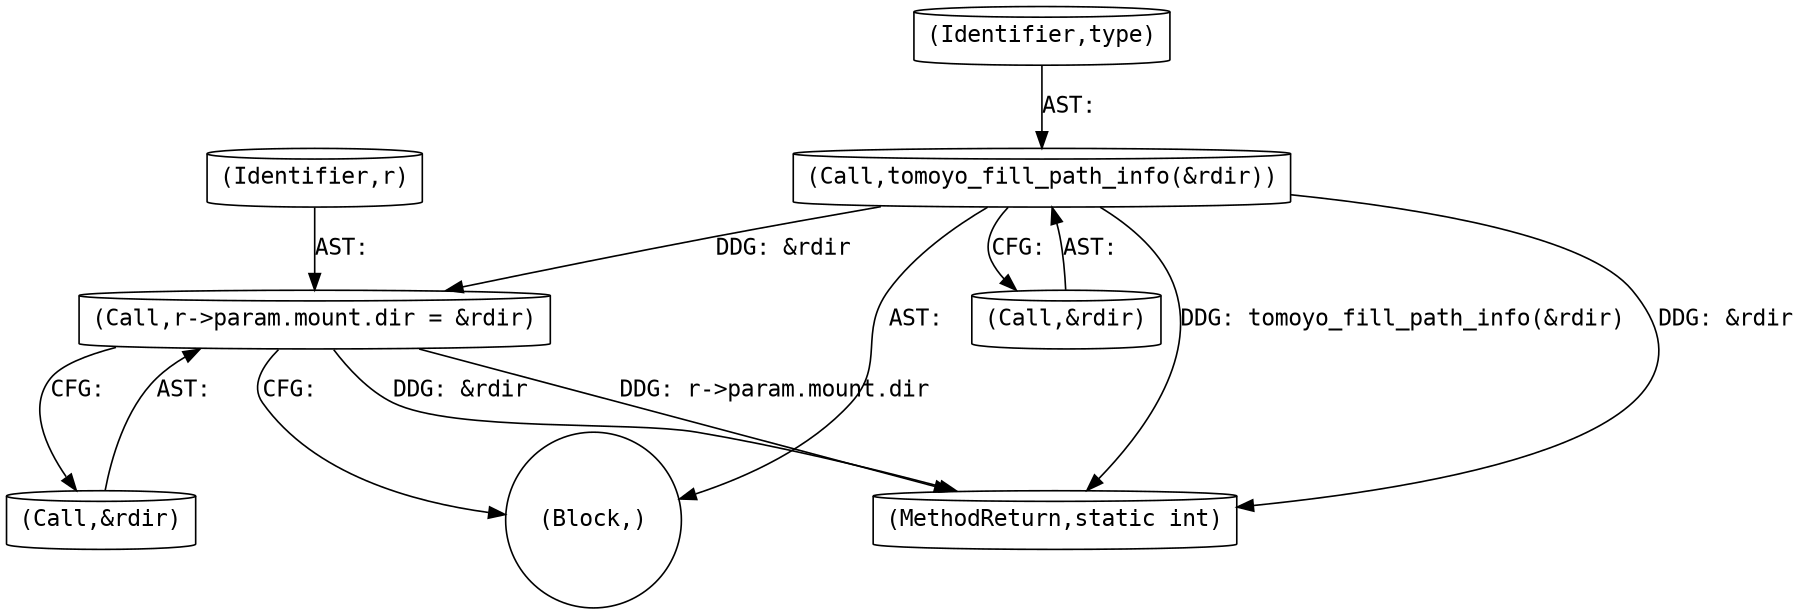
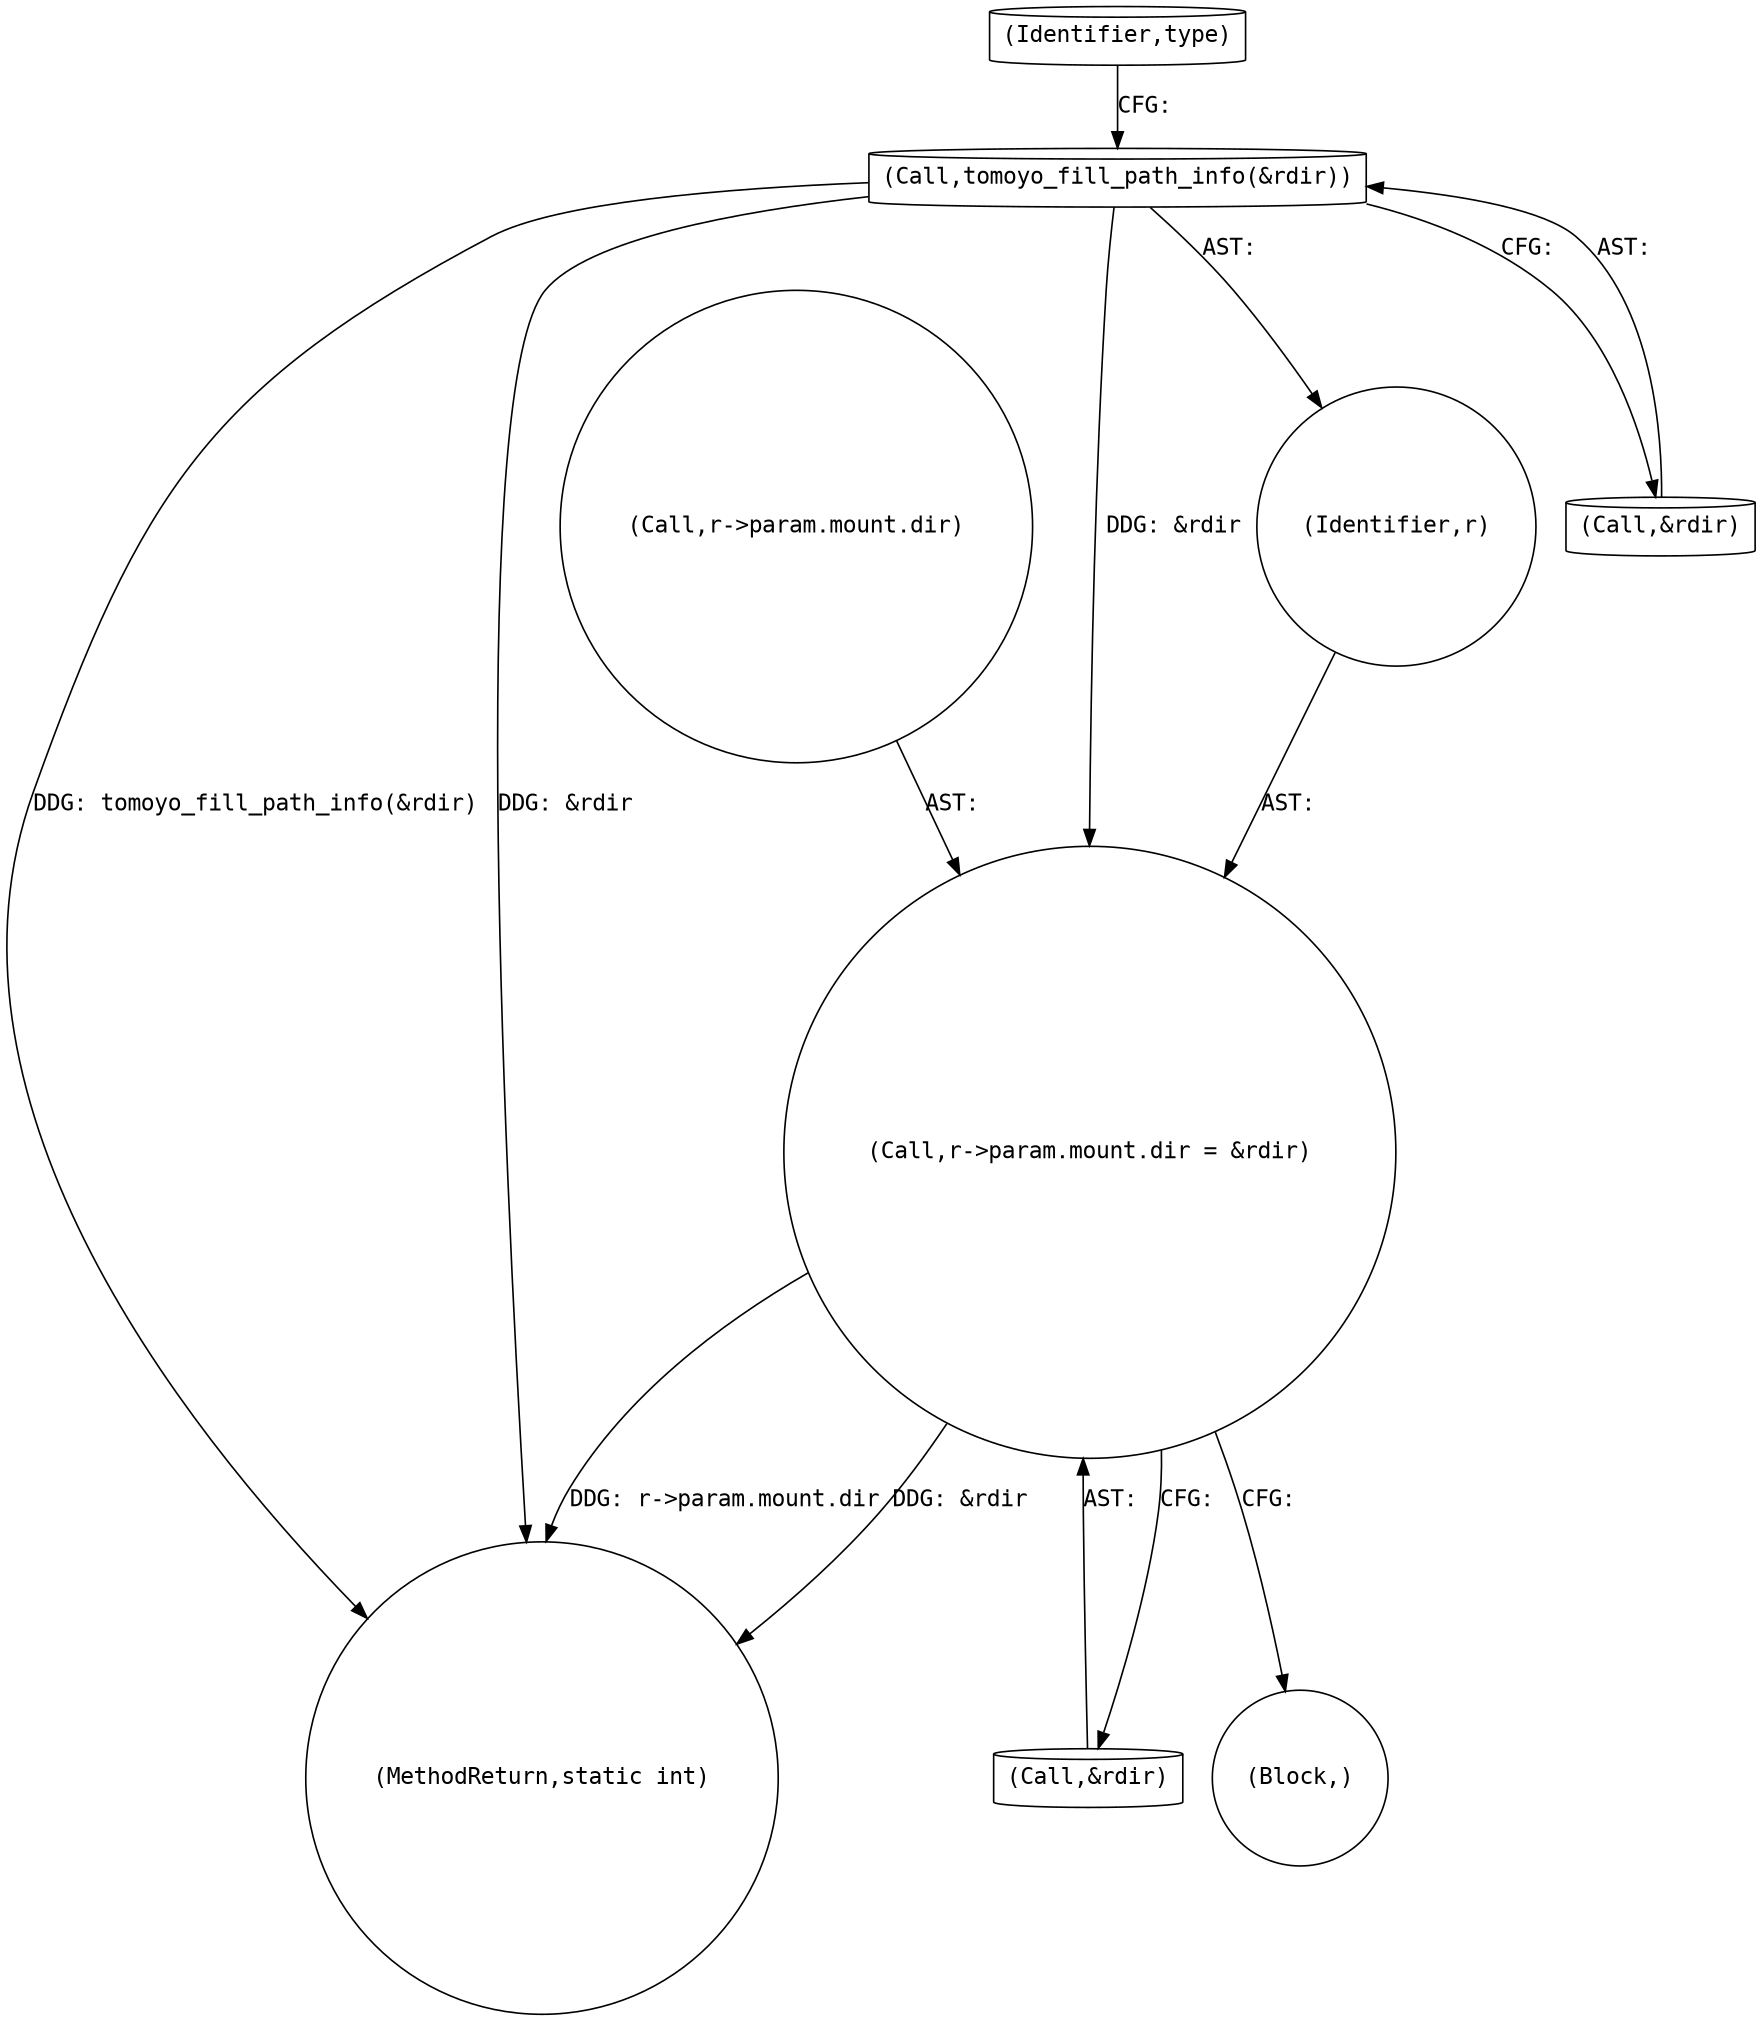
edge "(Identifier,type)" -> "(Call,tomoyo_fill_path_info(&rdir))": label "AST: " -> "CFG: "
node "(Identifier,r)": shape cylinder -> circle
node "(Call,r->param.mount.dir = &rdir)": shape cylinder -> circle
edge "(Call,tomoyo_fill_path_info(&rdir))" -> "(Block,)": now "(Call,tomoyo_fill_path_info(&rdir))" -> "(Identifier,r)"
node "(MethodReturn,static int)": shape cylinder -> circle
node "(Call,r->param.mount.dir)": added
